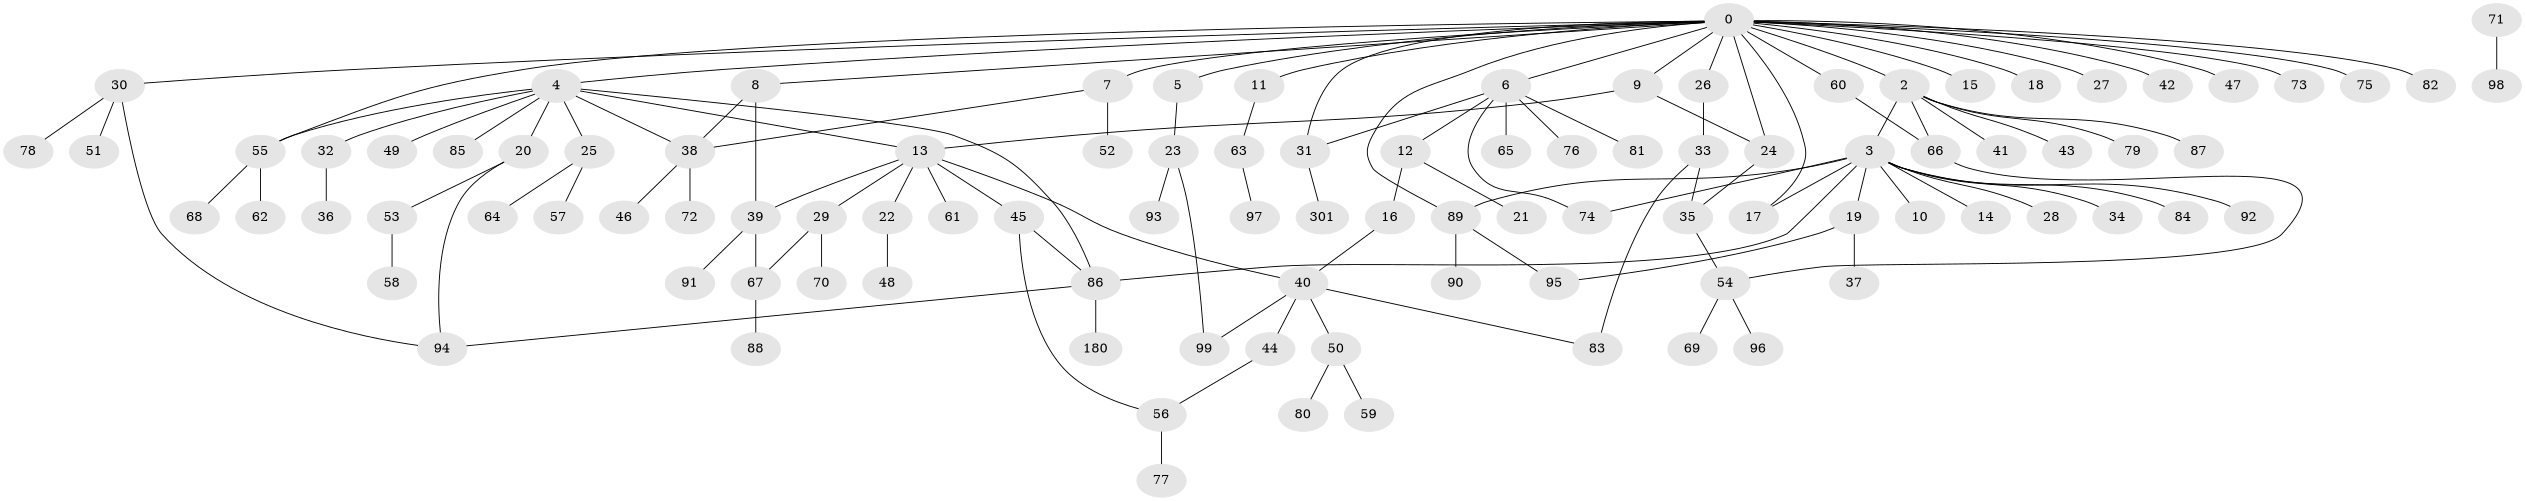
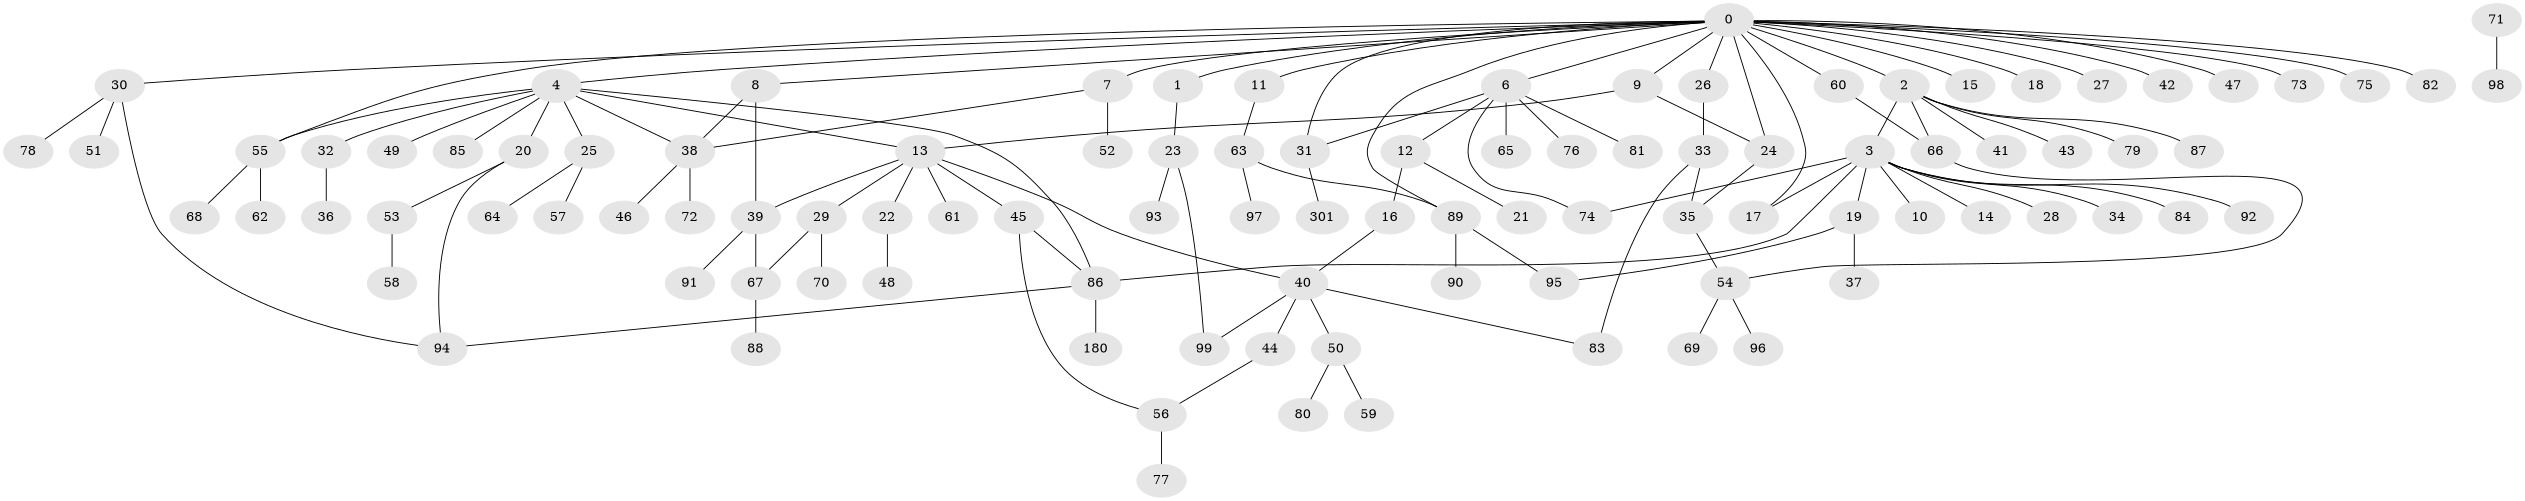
node "5": label "5" -> "1"
edge "3" -- "89": now "63" -- "89"
